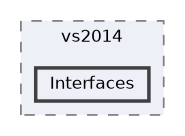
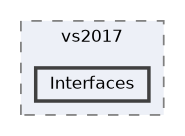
cluster "vs2014": label "vs2014" -> "vs2017"
